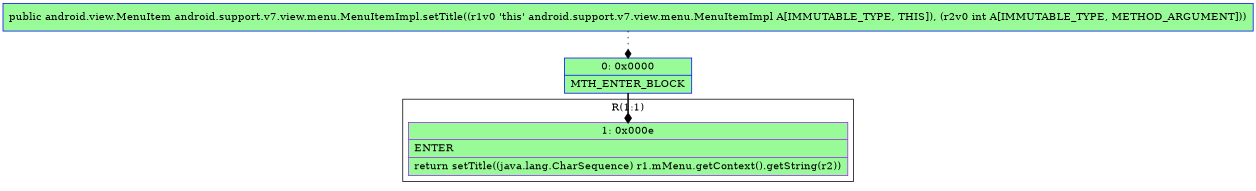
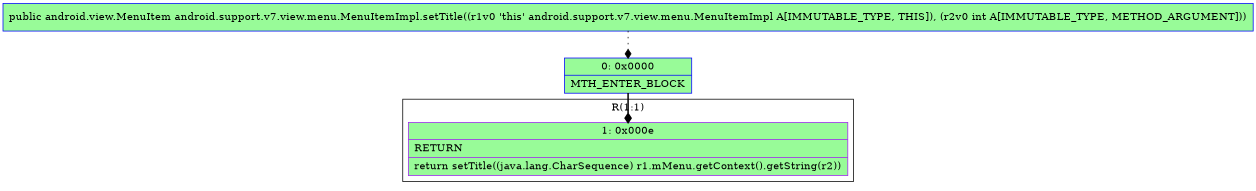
node "1: 0x000e": text "ENTER" -> "RETURN"
